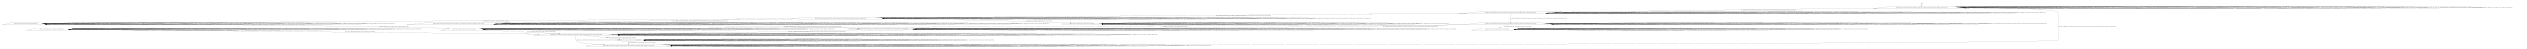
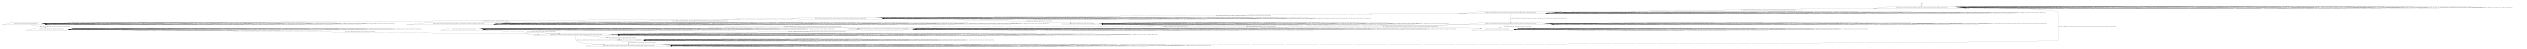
edge "9@[((EUR and COF and TEA and CAP and TON and not DOL))]" -> "11@[((EUR and COF and TEA and CAP and TON and not DOL))]": now "9@[((EUR and COF and TEA and CAP and TON and not DOL))]" -> "12@[((EUR and COF and TEA and CAP and TON and not DOL))]"
edge "8@[((EUR and COF and TEA and CAP and TON and not DOL))]" -> "10@[((EUR and COF and TEA and CAP and TON and not DOL))]": added, label "pour_sugar / ok() [((EUR and COF and TEA and CAP and TON and not DOL))]"
